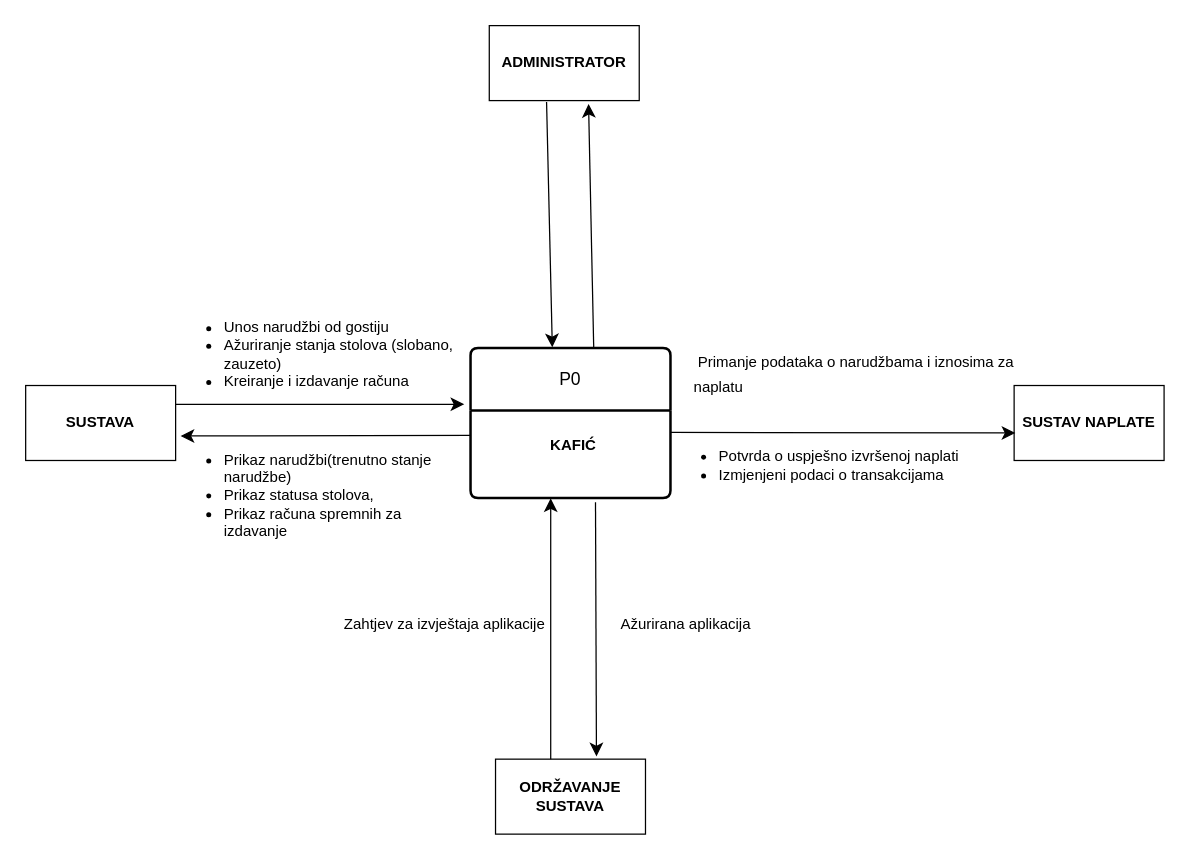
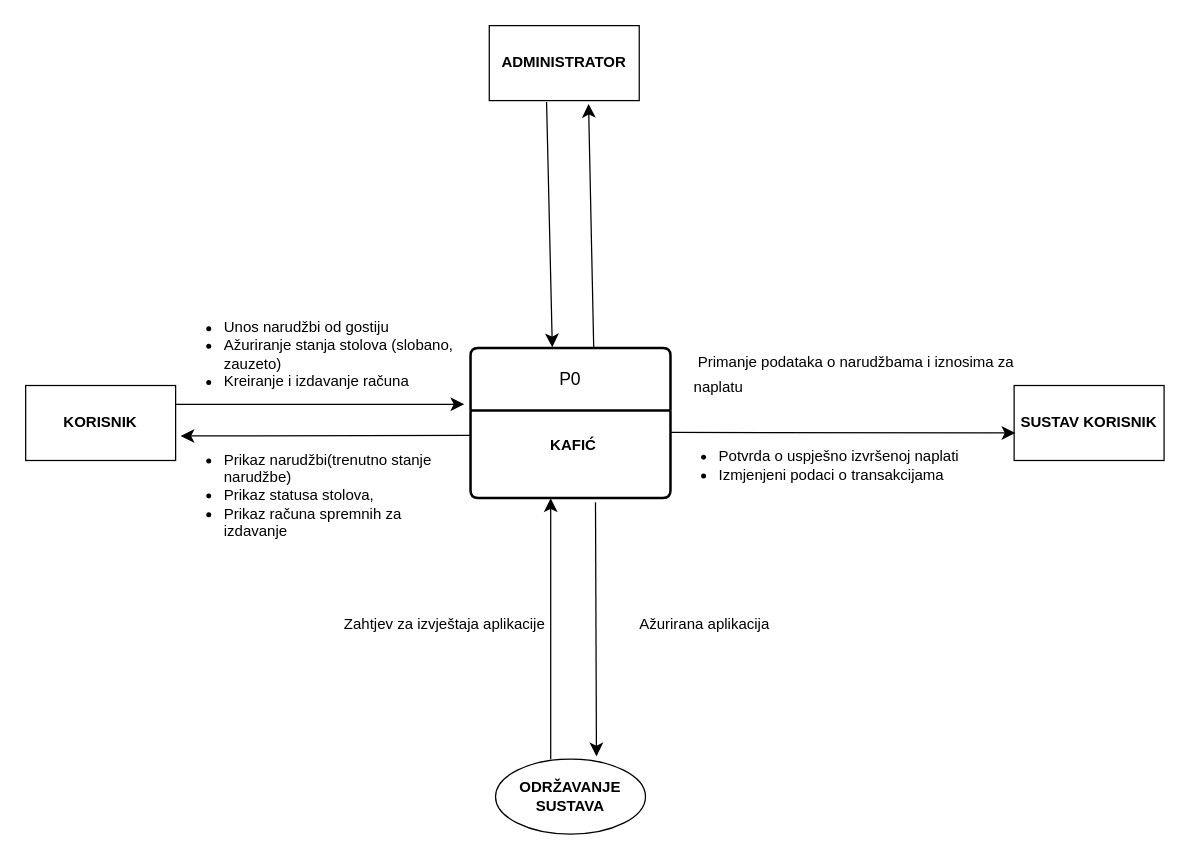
node "SUSTAVA": label "SUSTAVA" -> "KORISNIK"
node "SUSTAV NAPLATE": label "SUSTAV NAPLATE" -> "SUSTAV KORISNIK"
node "Ažurirana aplikacija": moved (686, 622) -> (705, 622)
node "ODRŽAVANJE SUSTAVA": shape rectangle -> ellipse
